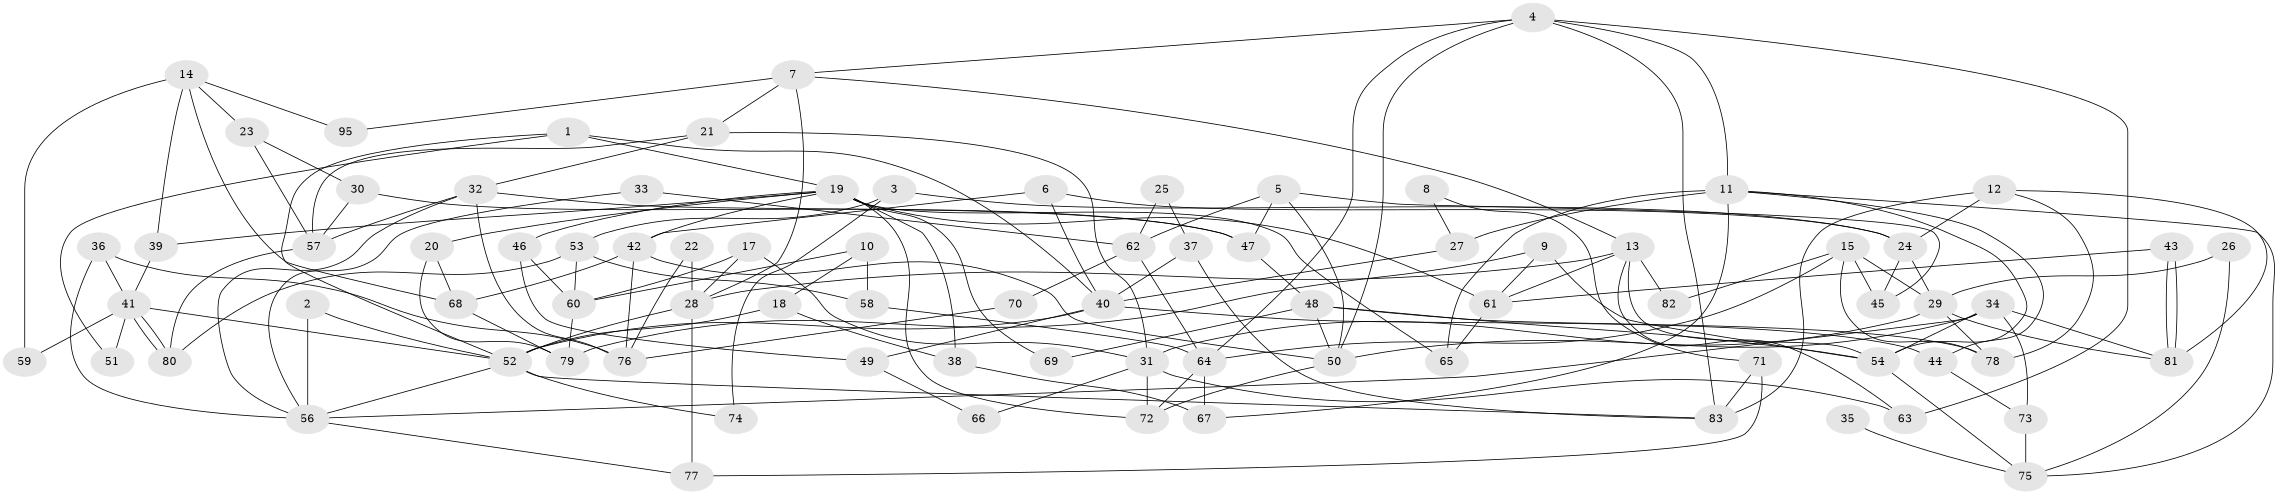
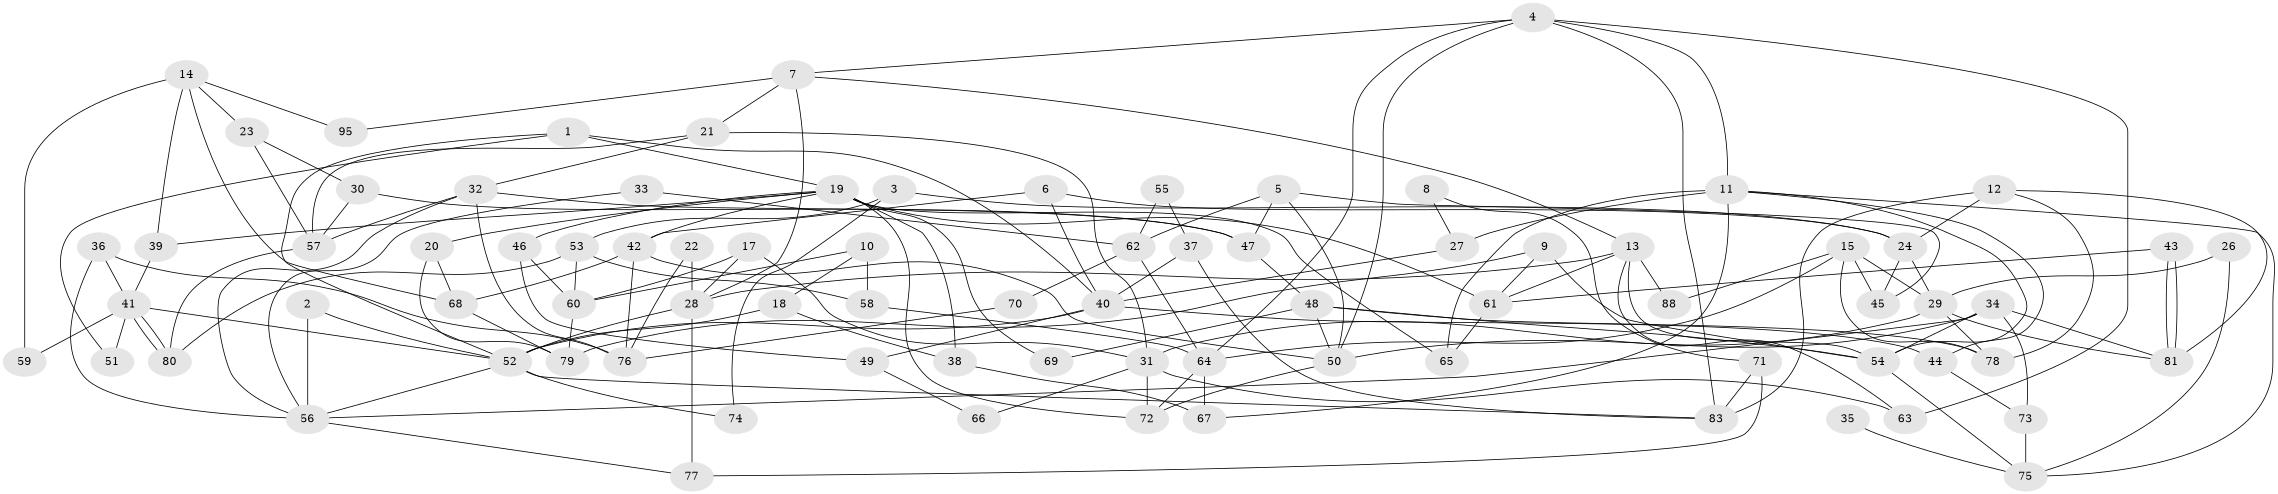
node "25": label "25" -> "55"
node "82": label "82" -> "88"
